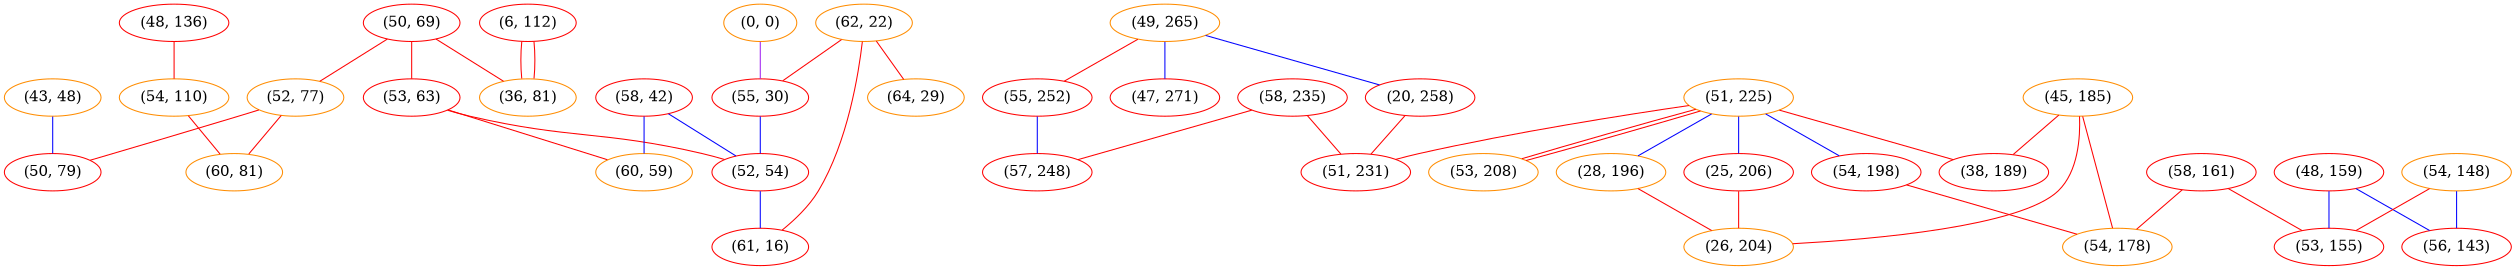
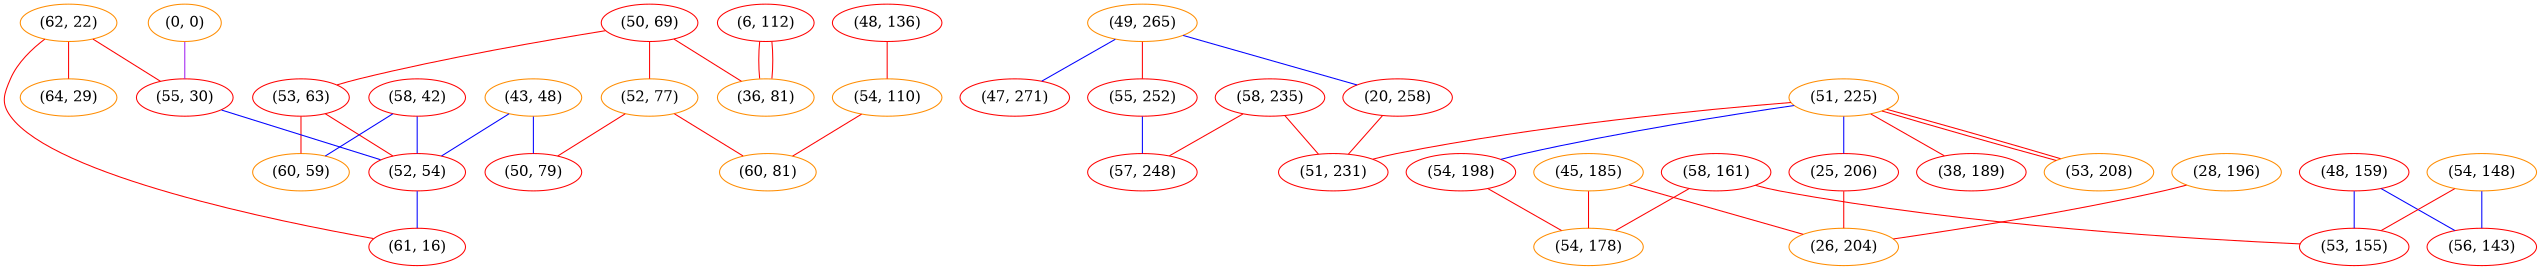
edge "(43, 48)" -- "(52, 54)": added
edge "(51, 225)" -- "(28, 196)": removed
edge "(45, 185)" -- "(38, 189)": removed
